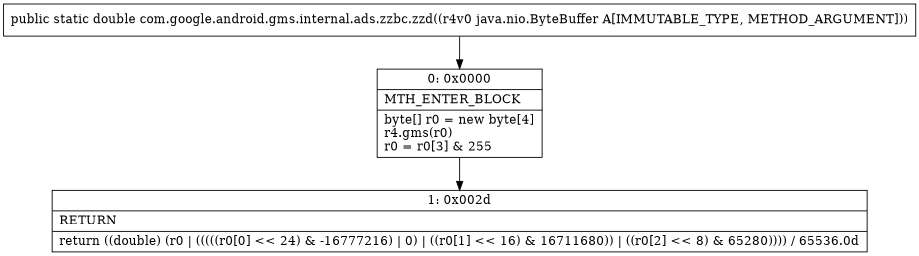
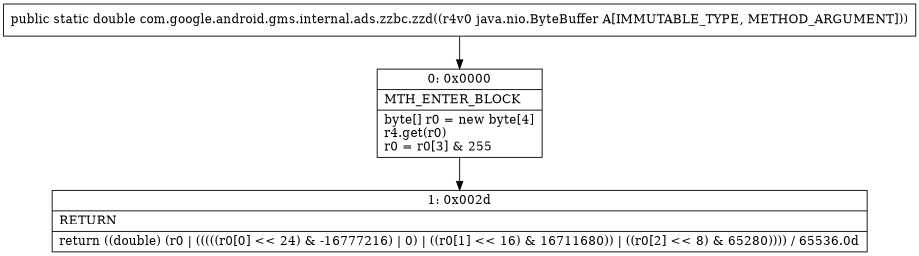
node "0: 0x0000": text "r4.gms(r0)" -> "r4.get(r0)"
